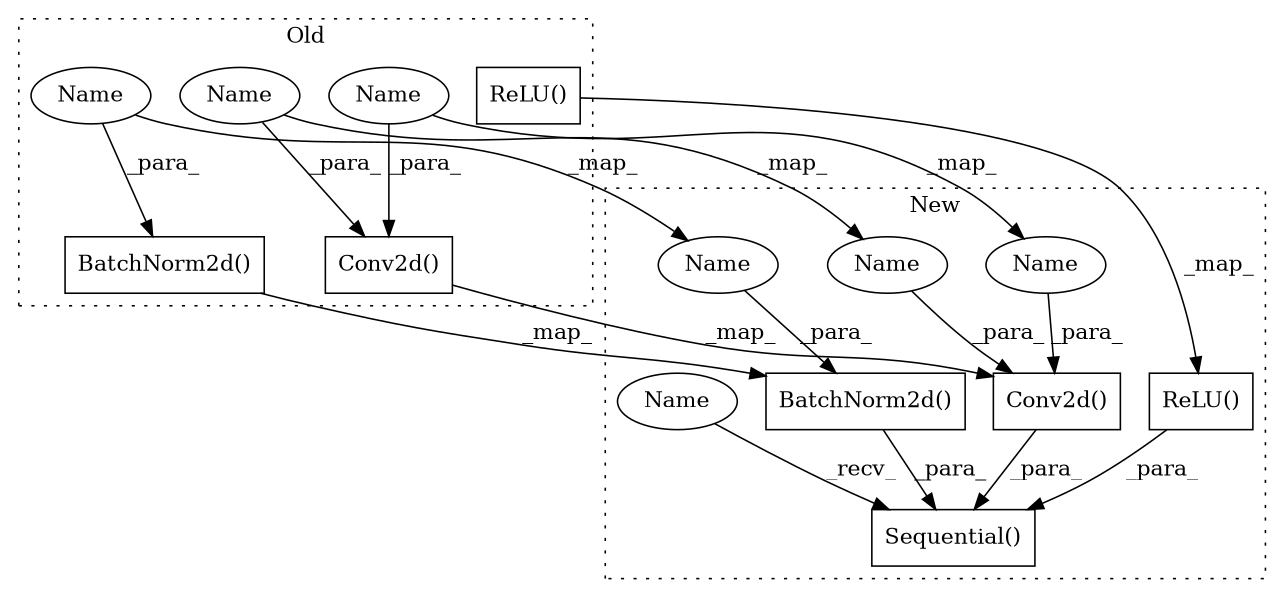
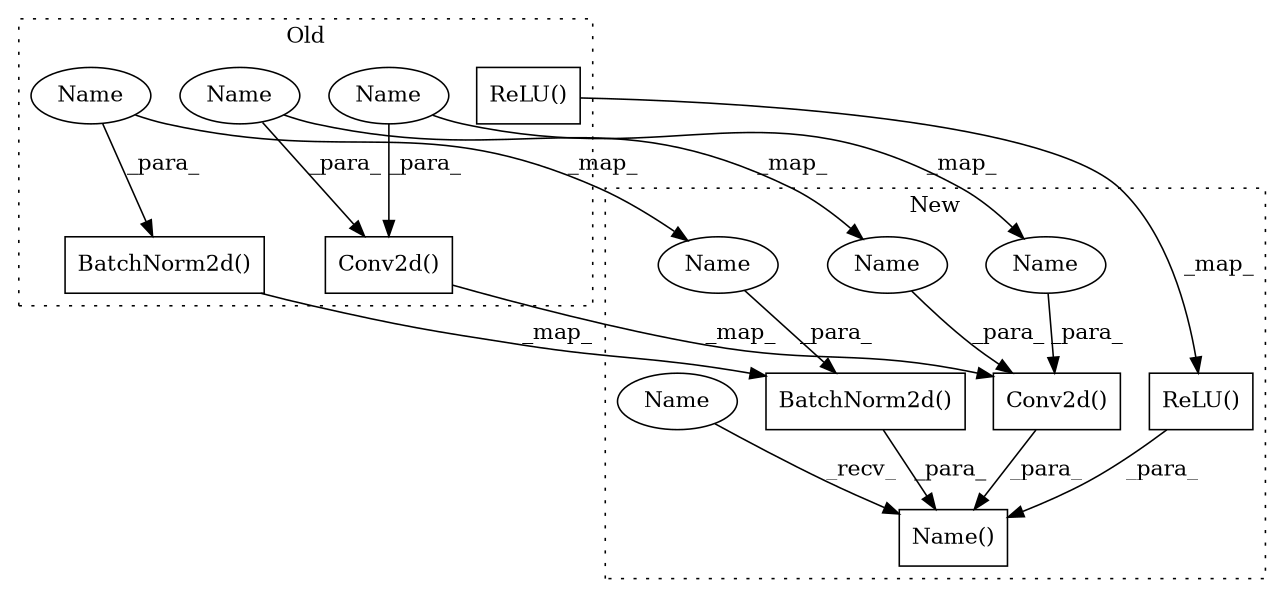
node "Sequential()": label "Sequential()" -> "Name()"
